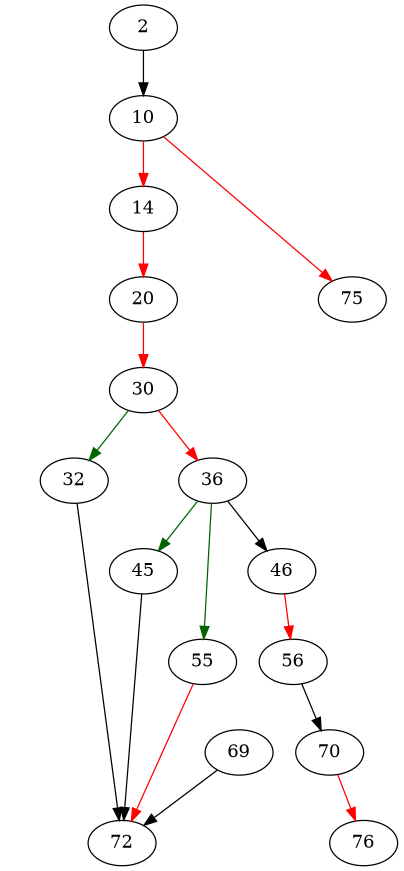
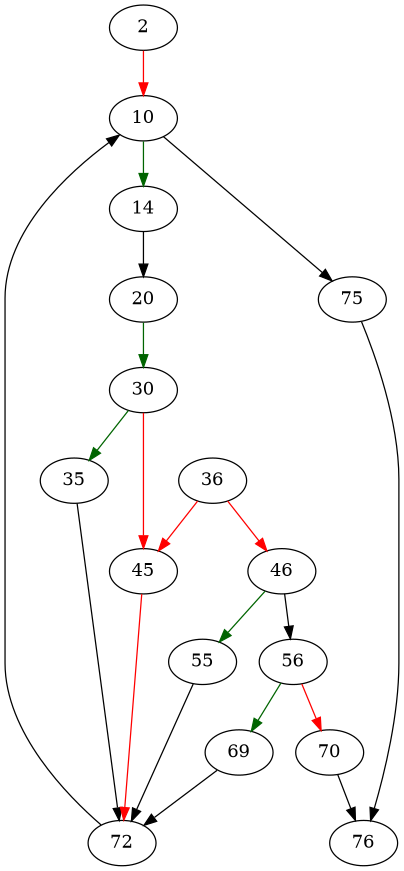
edge "2" -> "10": color black -> red
edge "10" -> "14": color red -> darkgreen
edge "10" -> "75": color red -> black
edge "14" -> "20": color red -> black
edge "20" -> "30": color red -> darkgreen
edge "30" -> "36": now "30" -> "45"
edge "72" -> "10": added
node "32": label "32" -> "35"
edge "36" -> "45": color darkgreen -> red
edge "36" -> "46": color black -> red
edge "75" -> "76": added
edge "36" -> "55": now "46" -> "55"
edge "46" -> "56": color red -> black
edge "45" -> "72": color black -> red
edge "56" -> "70": color black -> red
edge "56" -> "69": added
edge "55" -> "72": color red -> black
edge "70" -> "76": color red -> black
